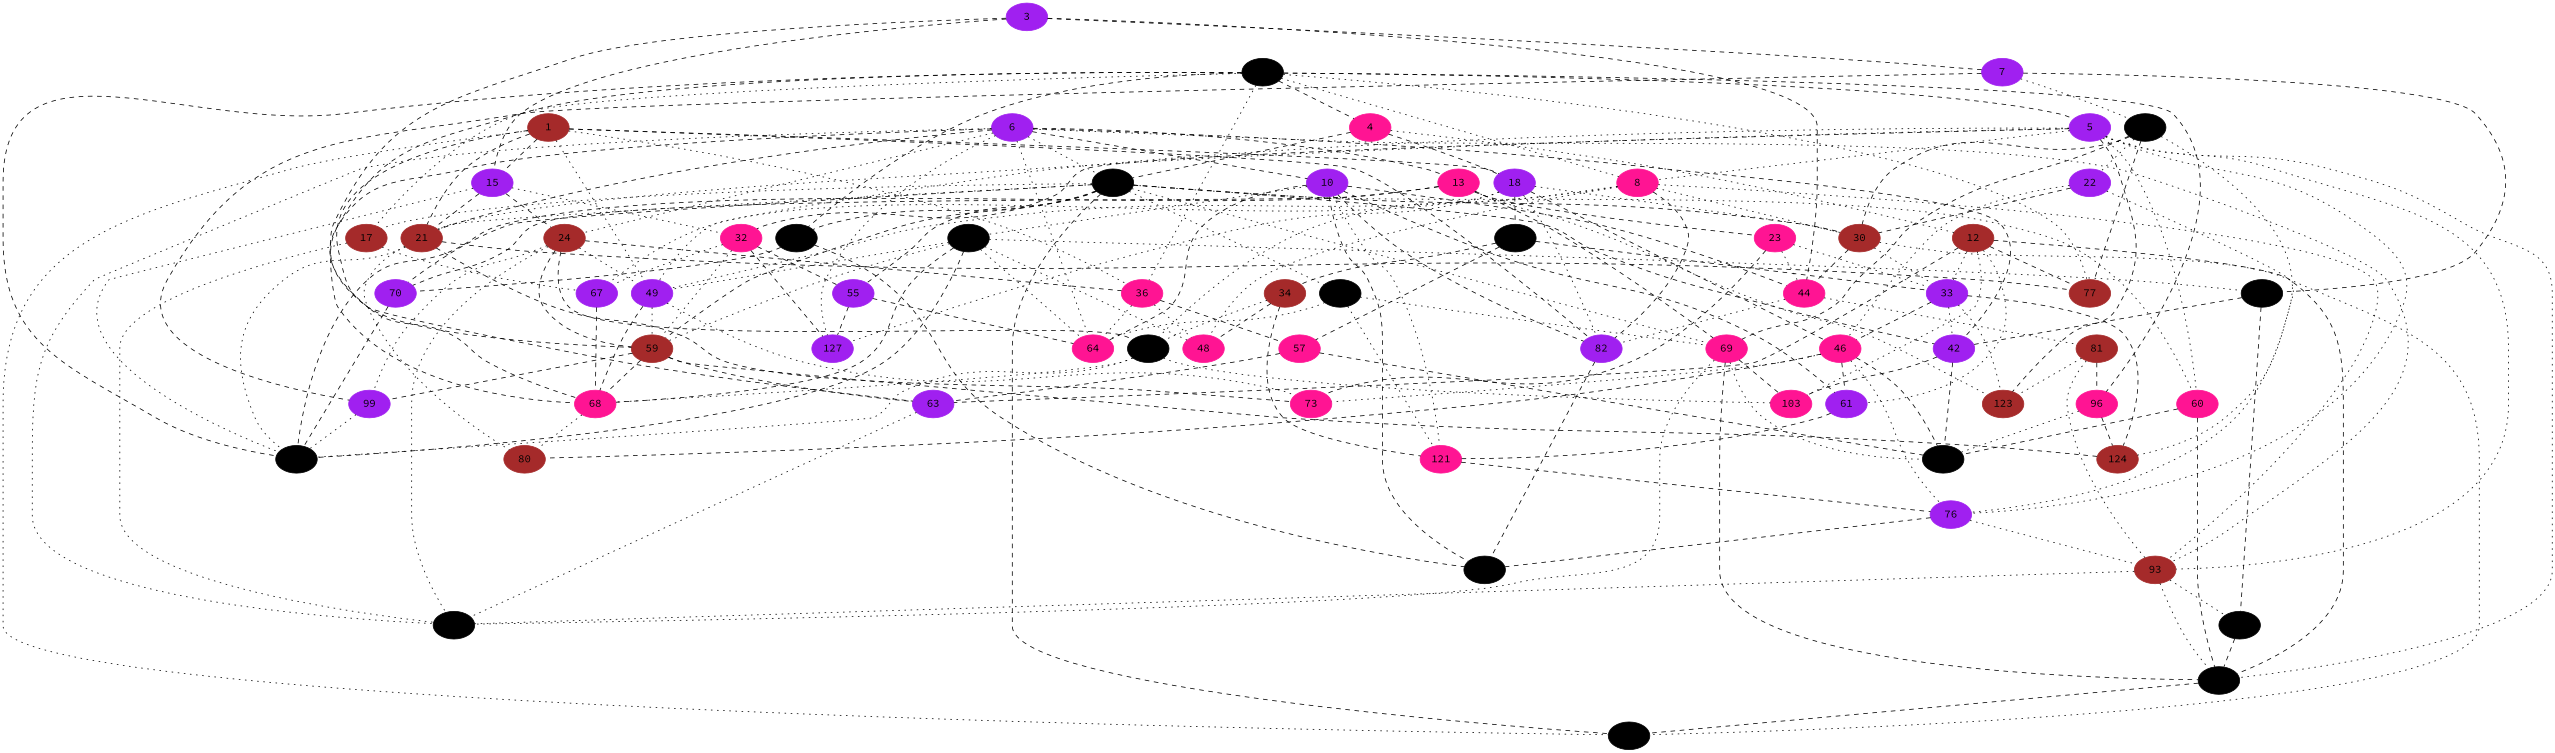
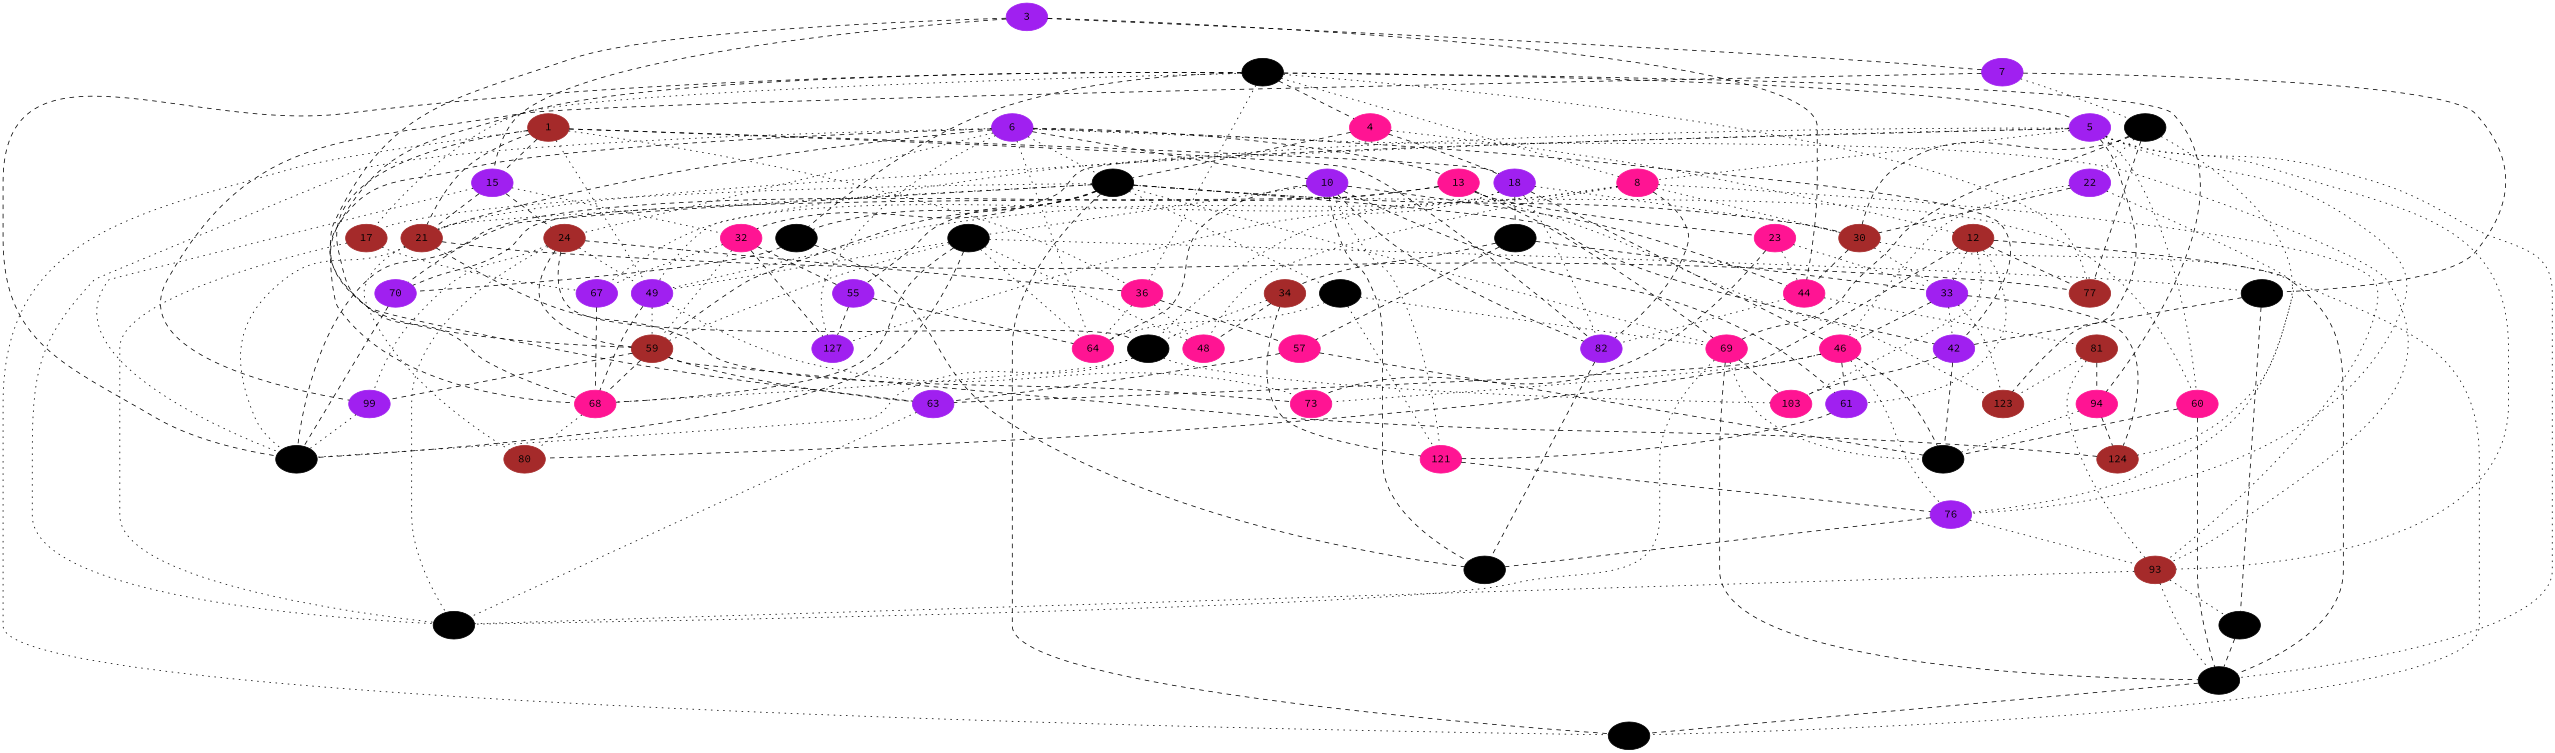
node "96": label "96" -> "94"
